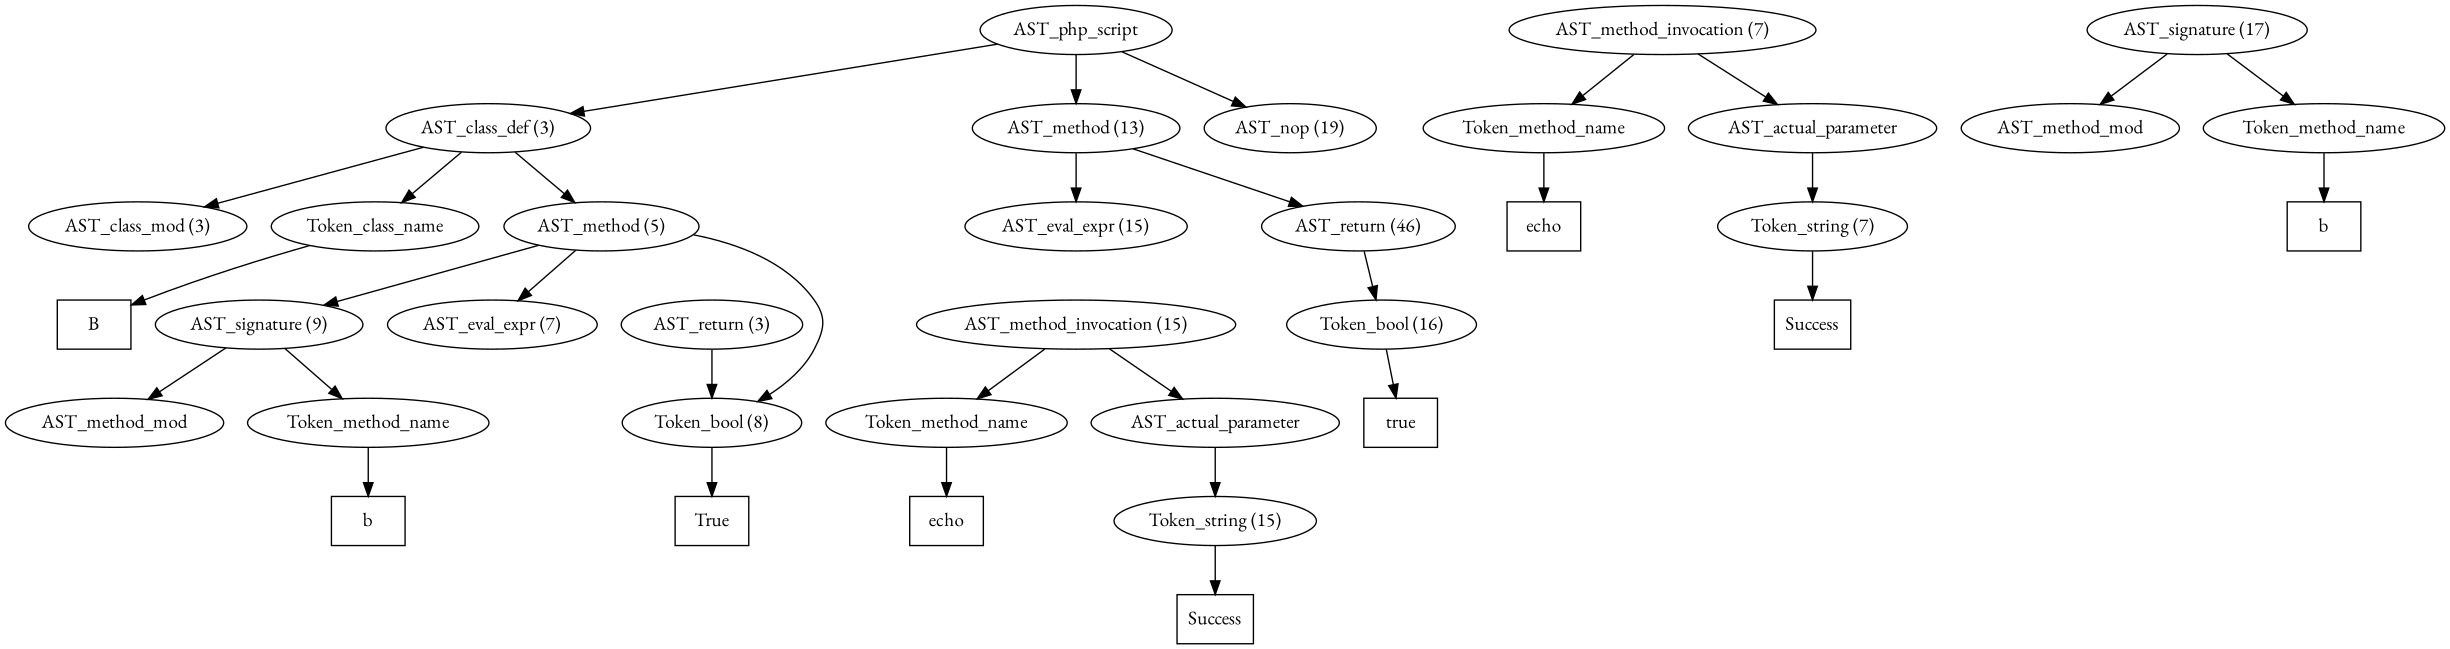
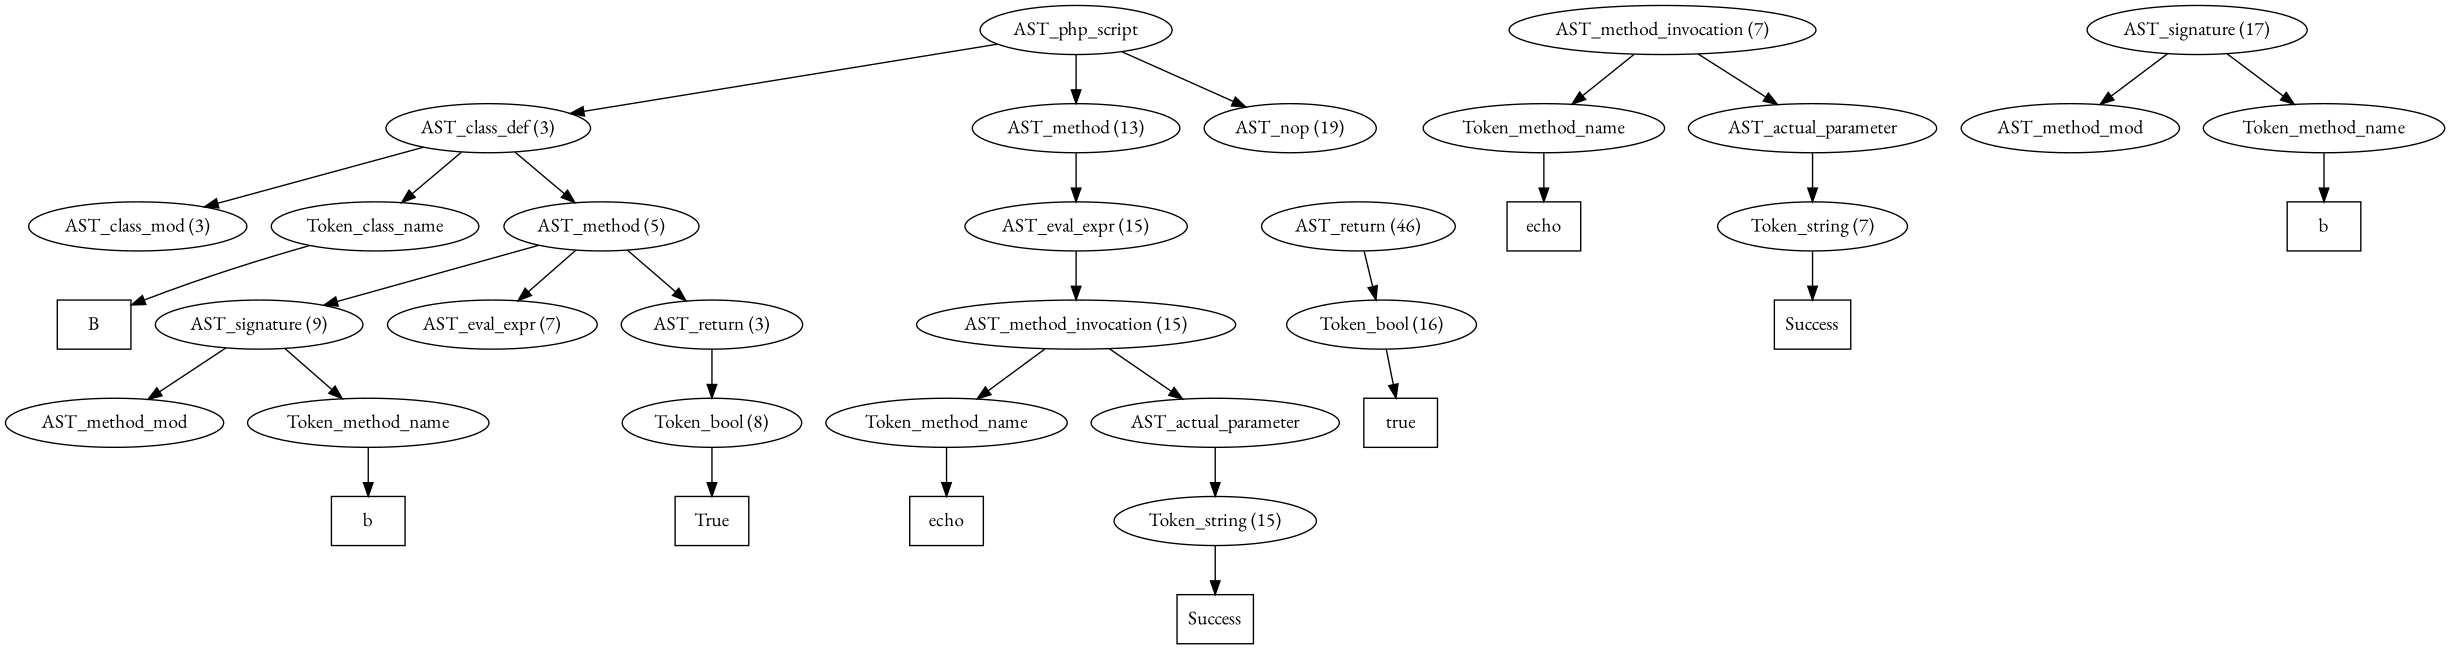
edge "AST_method (13)" -> "AST_return (46)": removed
edge "AST_eval_expr (15)" -> "AST_method_invocation (15)": added
edge "AST_method (5)" -> "Token_bool (8)": now "AST_method (5)" -> "AST_return (3)"
